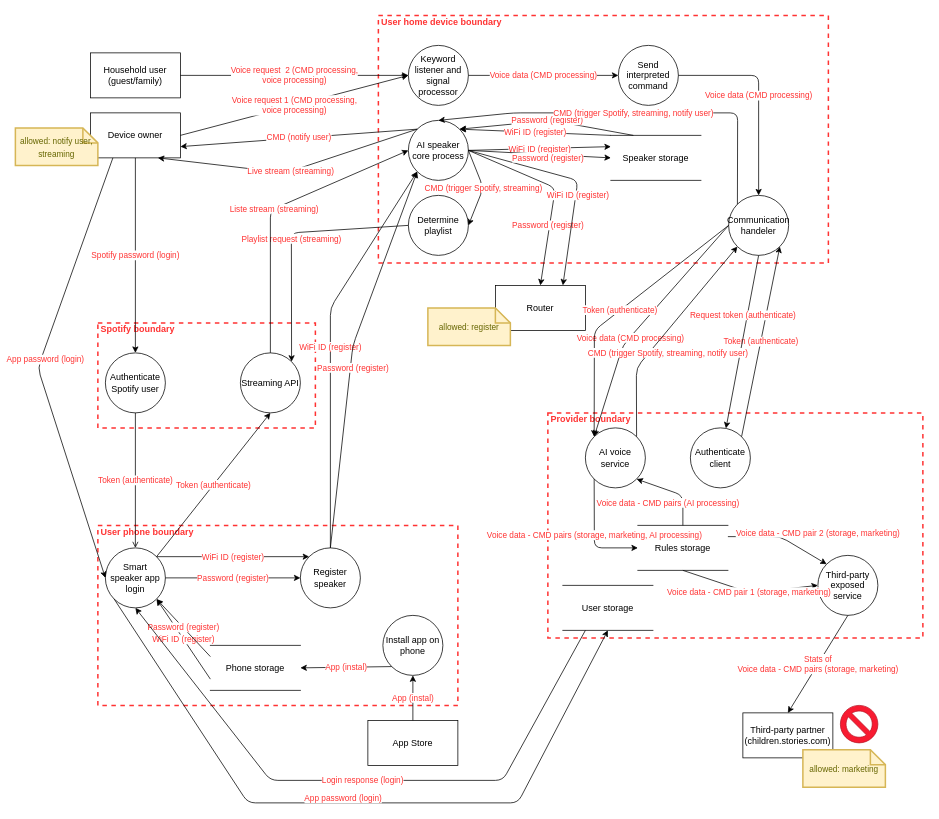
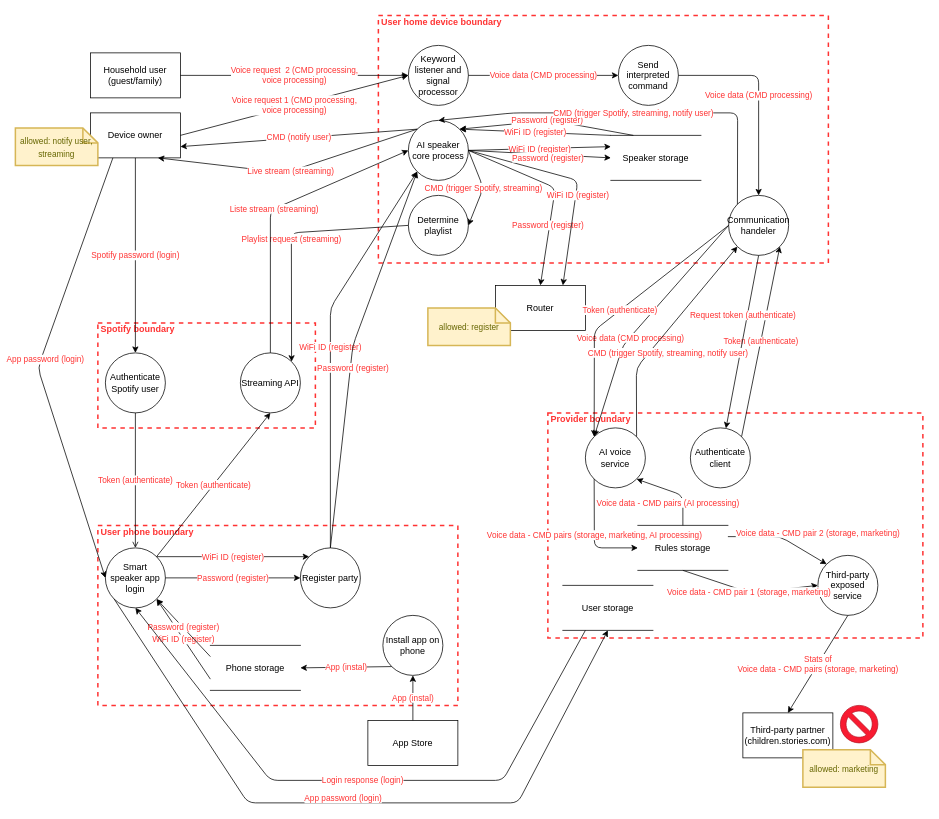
node "Register speaker": label "Register speaker" -> "Register party"
